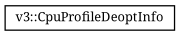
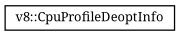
node "v3::CpuProfileDeoptInfo": label "v3::CpuProfileDeoptInfo" -> "v8::CpuProfileDeoptInfo"
